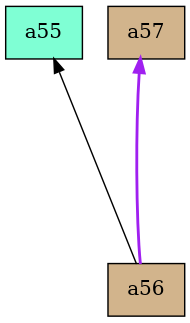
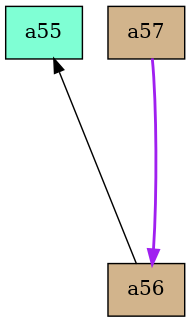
edge "a56" -> "a57": reversed
